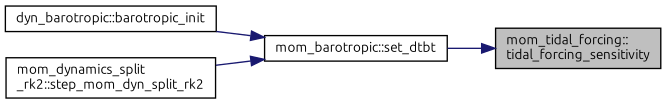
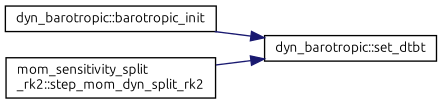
node "mom_barotropic::set_dtbt": label "mom_barotropic::set_dtbt" -> "dyn_barotropic::set_dtbt"
node "mom_tidal_forcing:: tidal_forcing_sensitivity": removed
node "mom_dynamics_split _rk2::step_mom_dyn_split_rk2": label "mom_dynamics_split _rk2::step_mom_dyn_split_rk2" -> "mom_sensitivity_split _rk2::step_mom_dyn_split_rk2"
